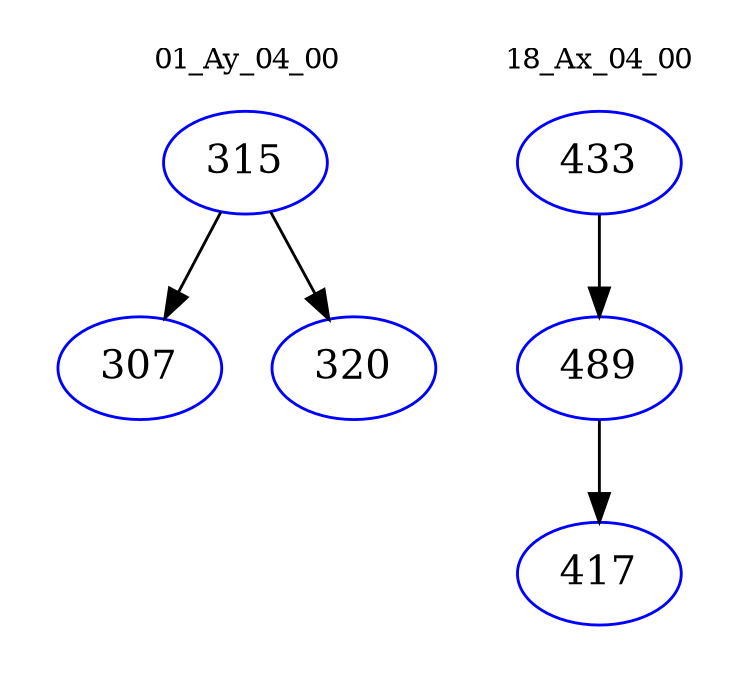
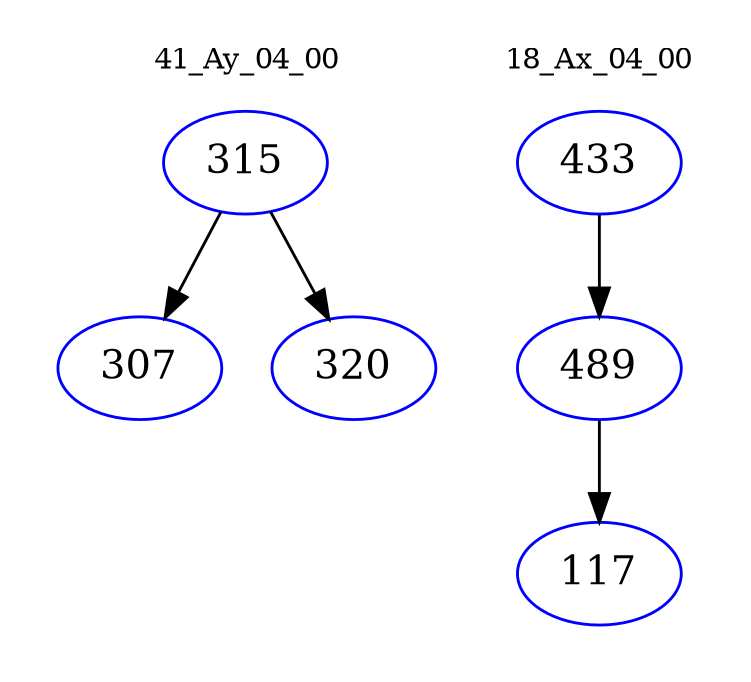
cluster "01_Ay_04_00": label "01_Ay_04_00" -> "41_Ay_04_00"
node "417": label "417" -> "117"
